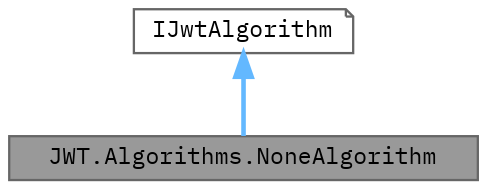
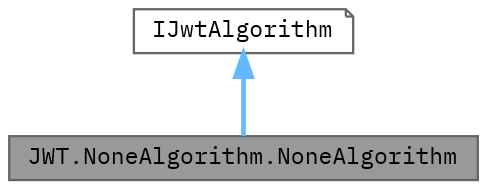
node "JWT.Algorithms.NoneAlgorithm": label "JWT.Algorithms.NoneAlgorithm" -> "JWT.NoneAlgorithm.NoneAlgorithm"
